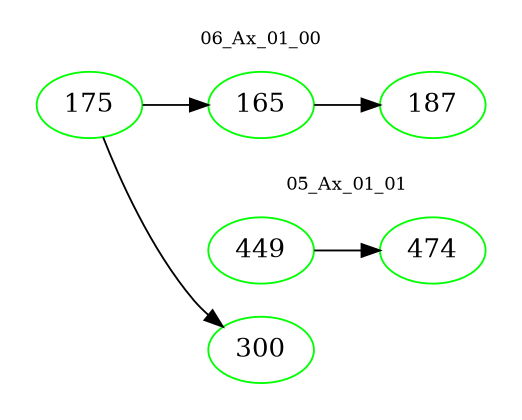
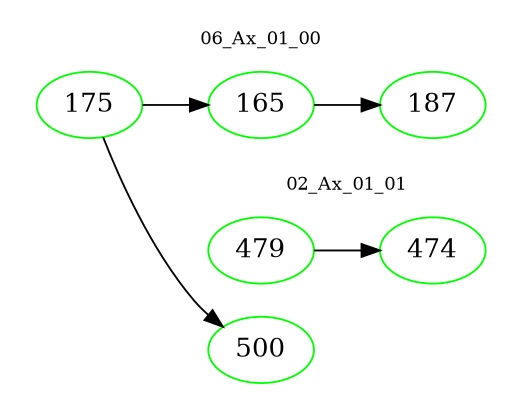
cluster "05_Ax_01_01": label "05_Ax_01_01" -> "02_Ax_01_01"
node "449": label "449" -> "479"
node "300": label "300" -> "500"
